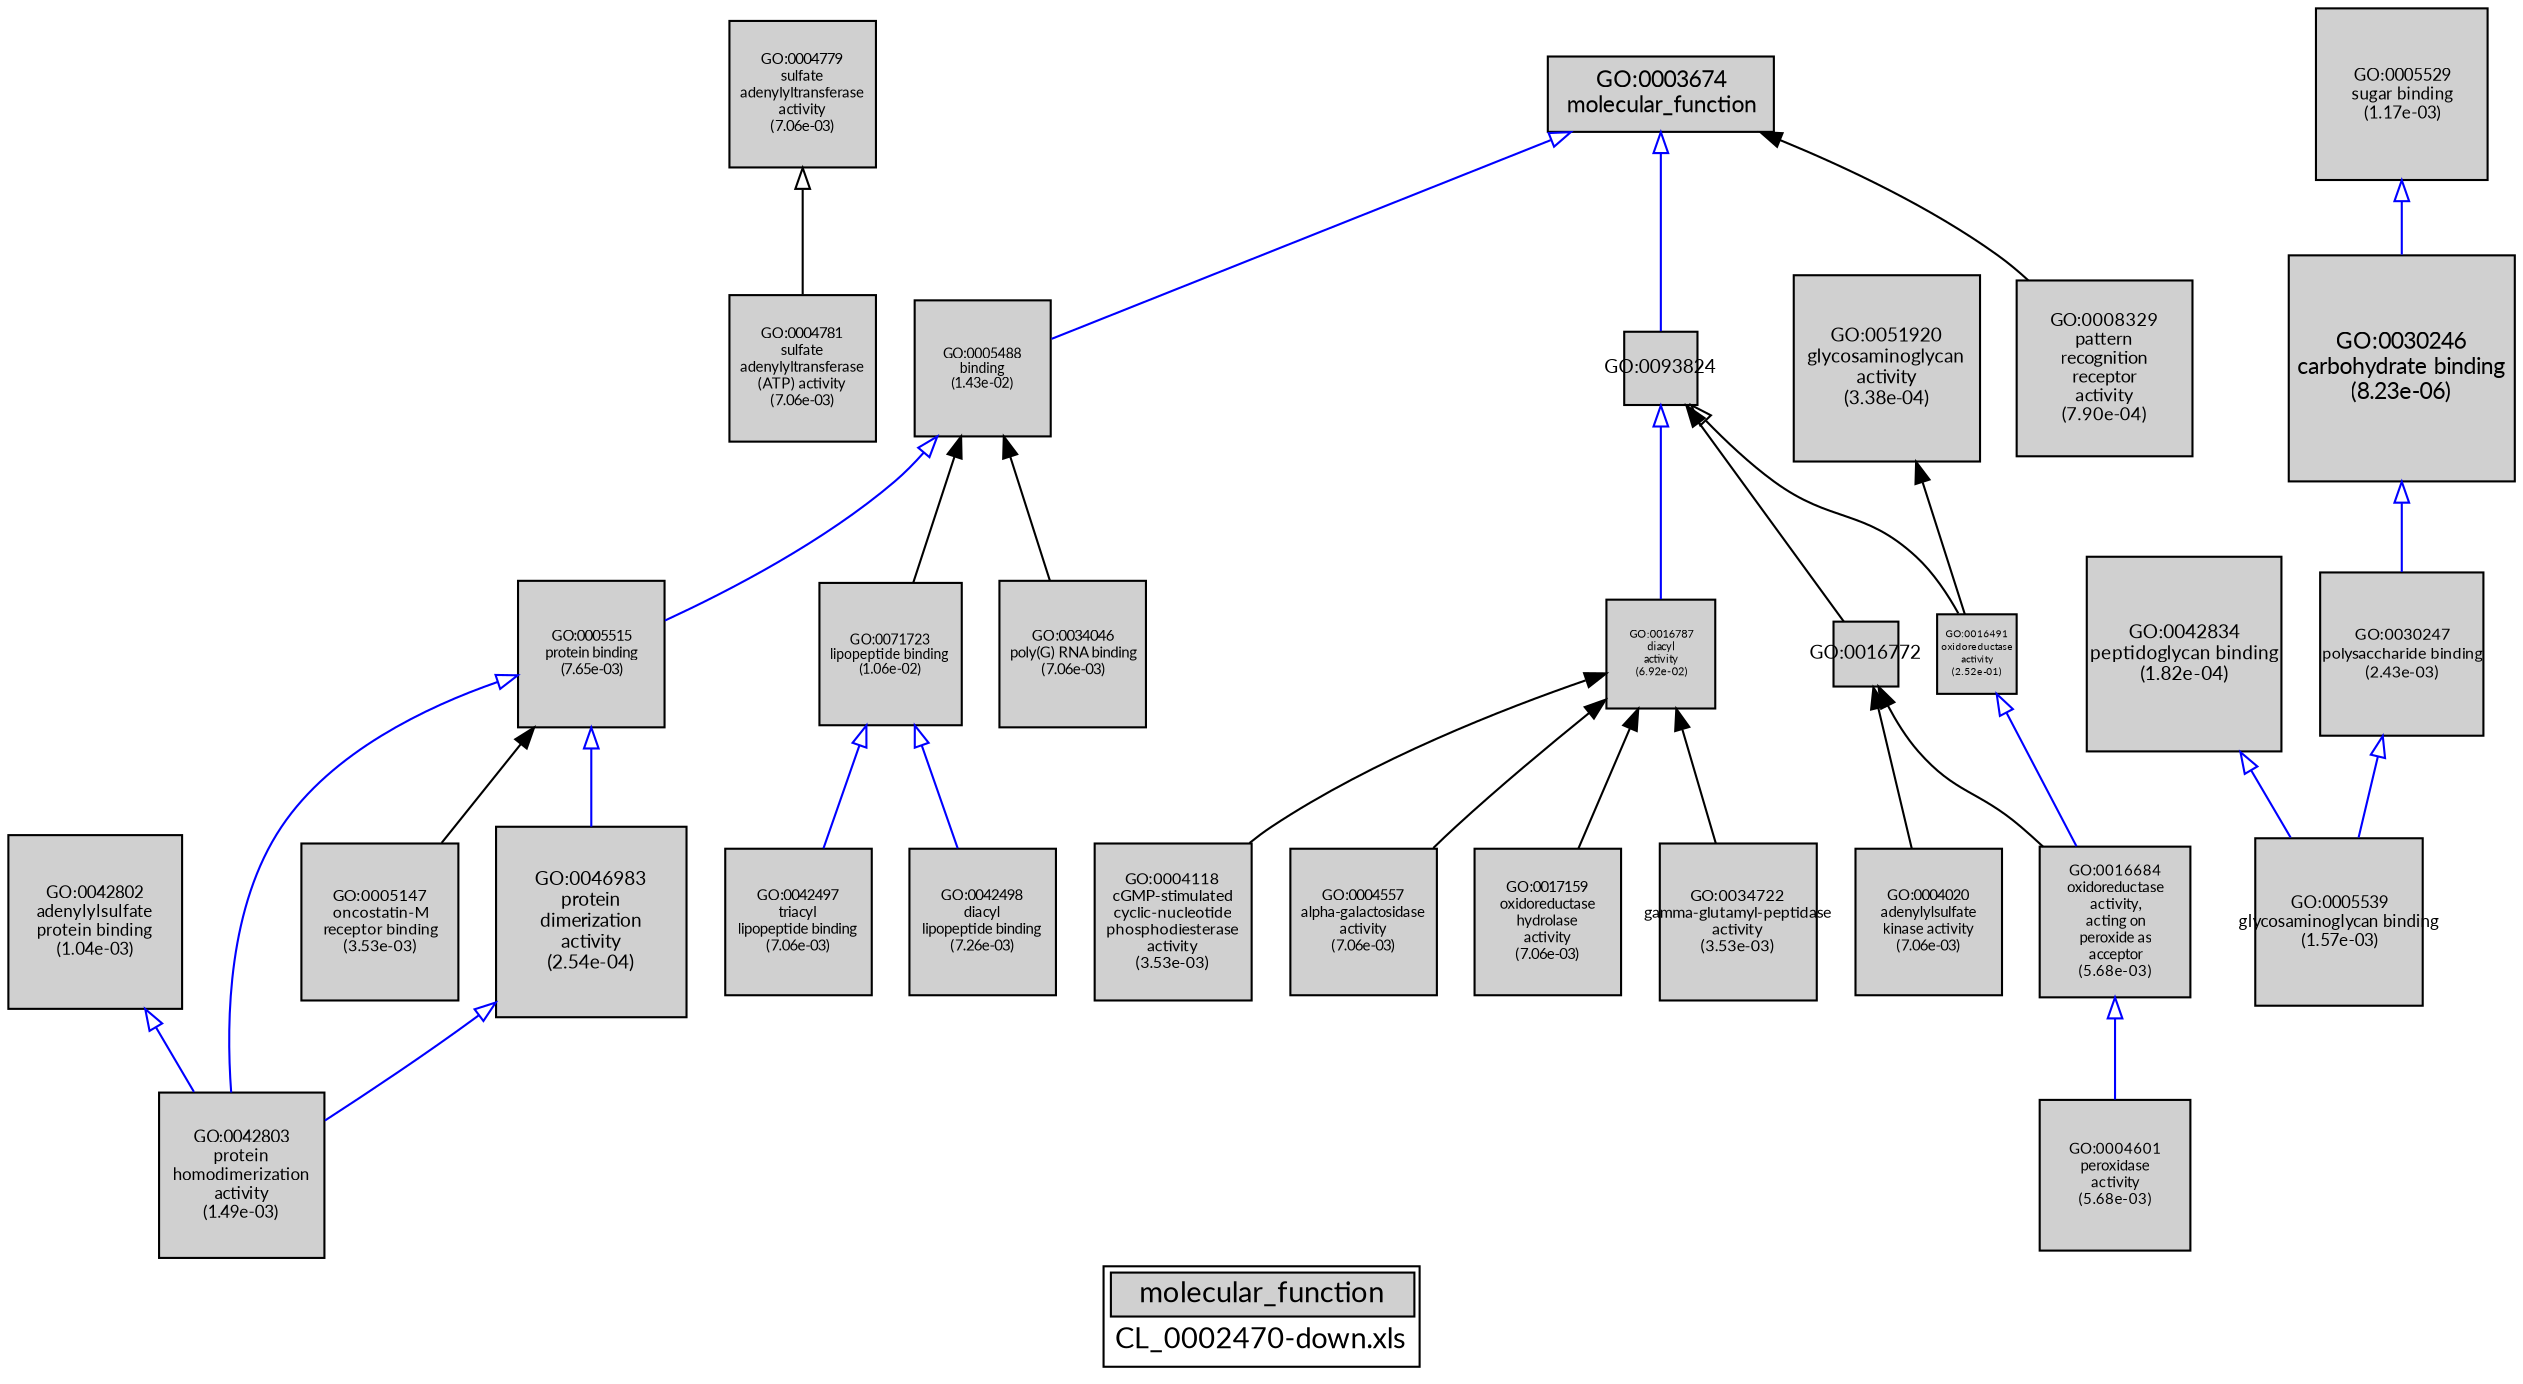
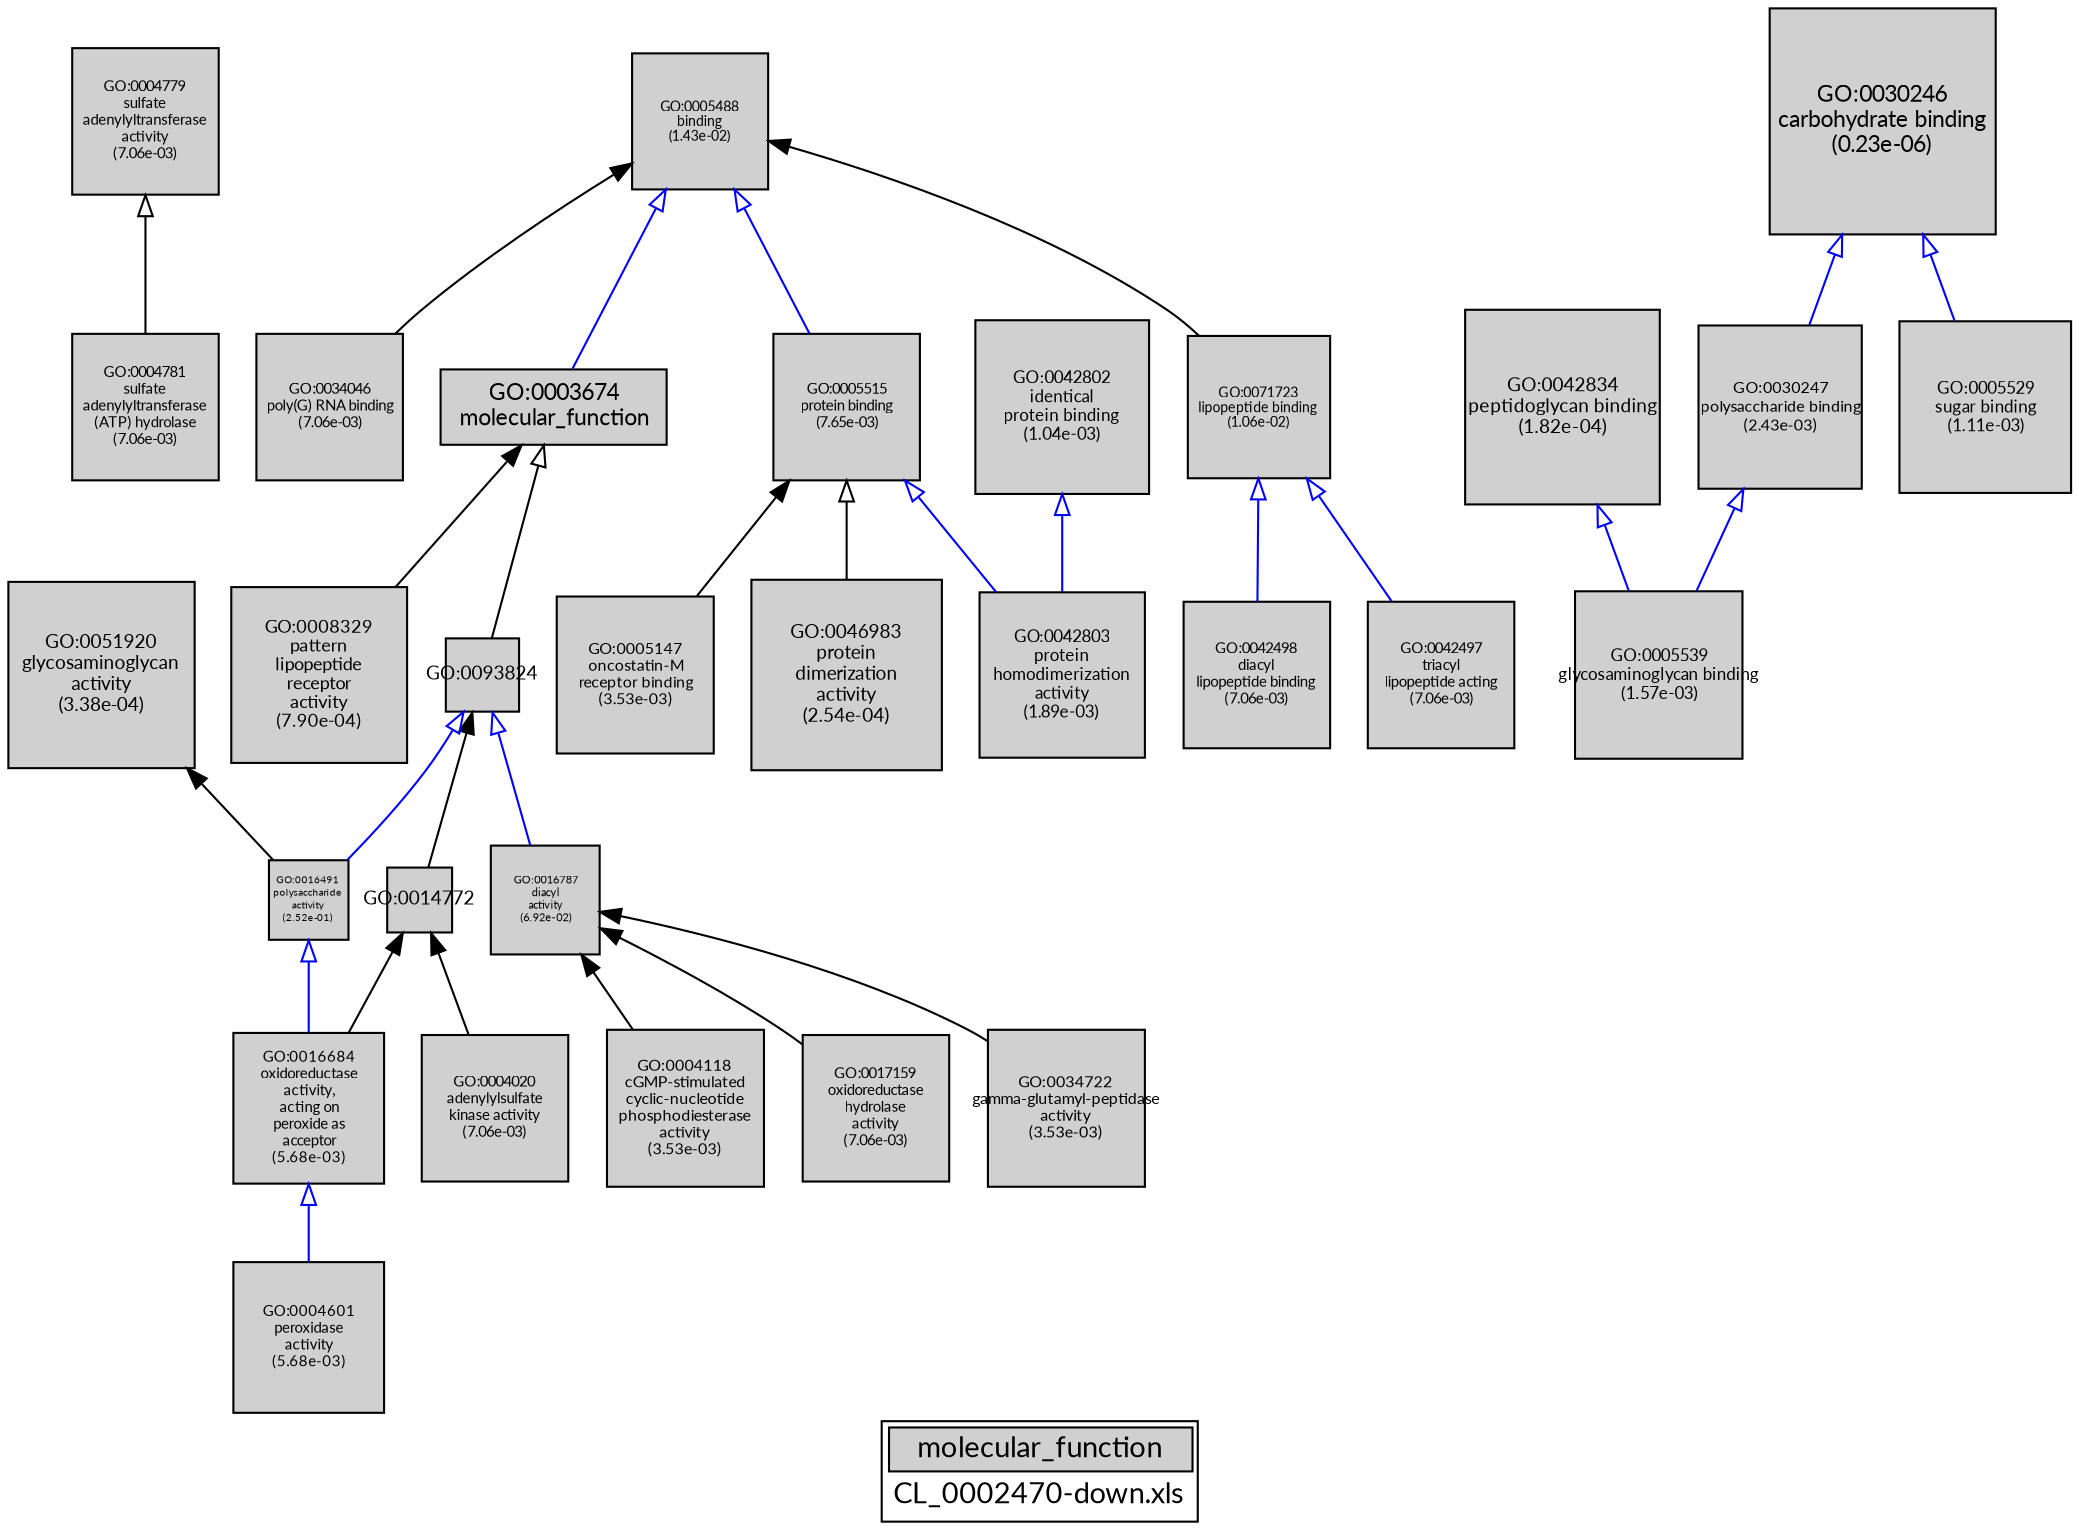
node "GO:0005529": text "(1.17e-03)" -> "(1.11e-03)"
edge "GO:0030246" -> "GO:0005529": reversed
edge "GO:0005488" -> "GO:0003674": reversed
edge "GO:0093824" -> "GO:0003674": color blue -> black
node "GO:0008329": text "recognition" -> "lipopeptide"
node "GO:0004781": text "(ATP) activity" -> "(ATP) hydrolase"
node "GO:0030246": text "(8.23e-06)" -> "(0.23e-06)"
edge "GO:0016491" -> "GO:0093824": color black -> blue
node "GO:0016491": text "oxidoreductase" -> "polysaccharide"
node "GO:0016772": label "GO:0016772" -> "GO:0014772"
edge "GO:0046983" -> "GO:0005515": color blue -> black
node "GO:0042802": text "adenylylsulfate" -> "identical"
node "GO:0004557": removed
node "GO:0042497": text "lipopeptide binding" -> "lipopeptide acting"
node "GO:0042498": text "(7.26e-03)" -> "(7.06e-03)"
edge "GO:0042803" -> "GO:0046983": removed
node "GO:0042803": text "(1.49e-03)" -> "(1.89e-03)"
